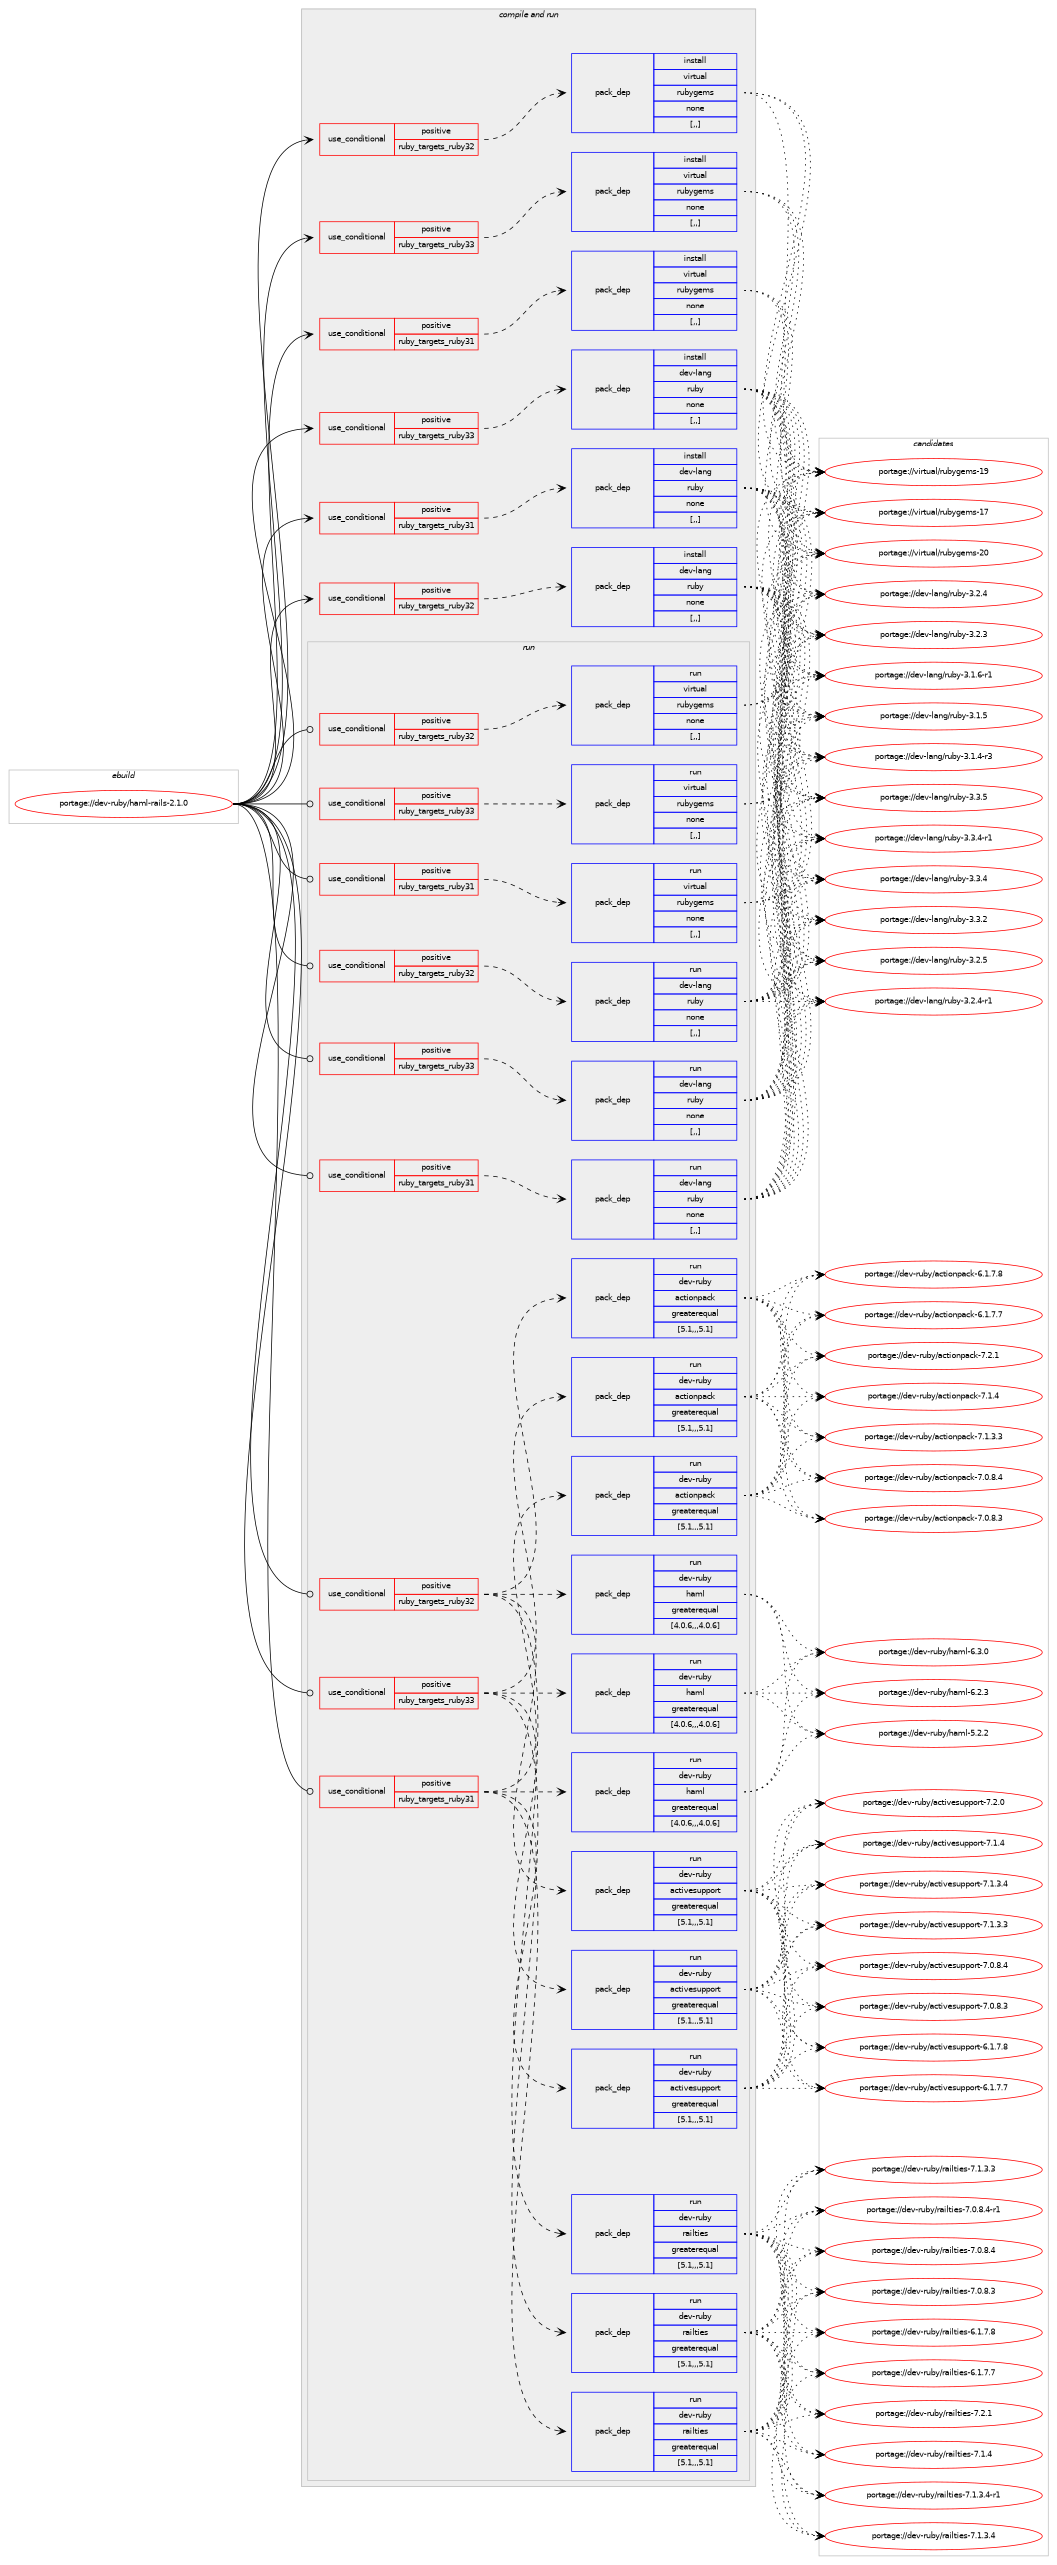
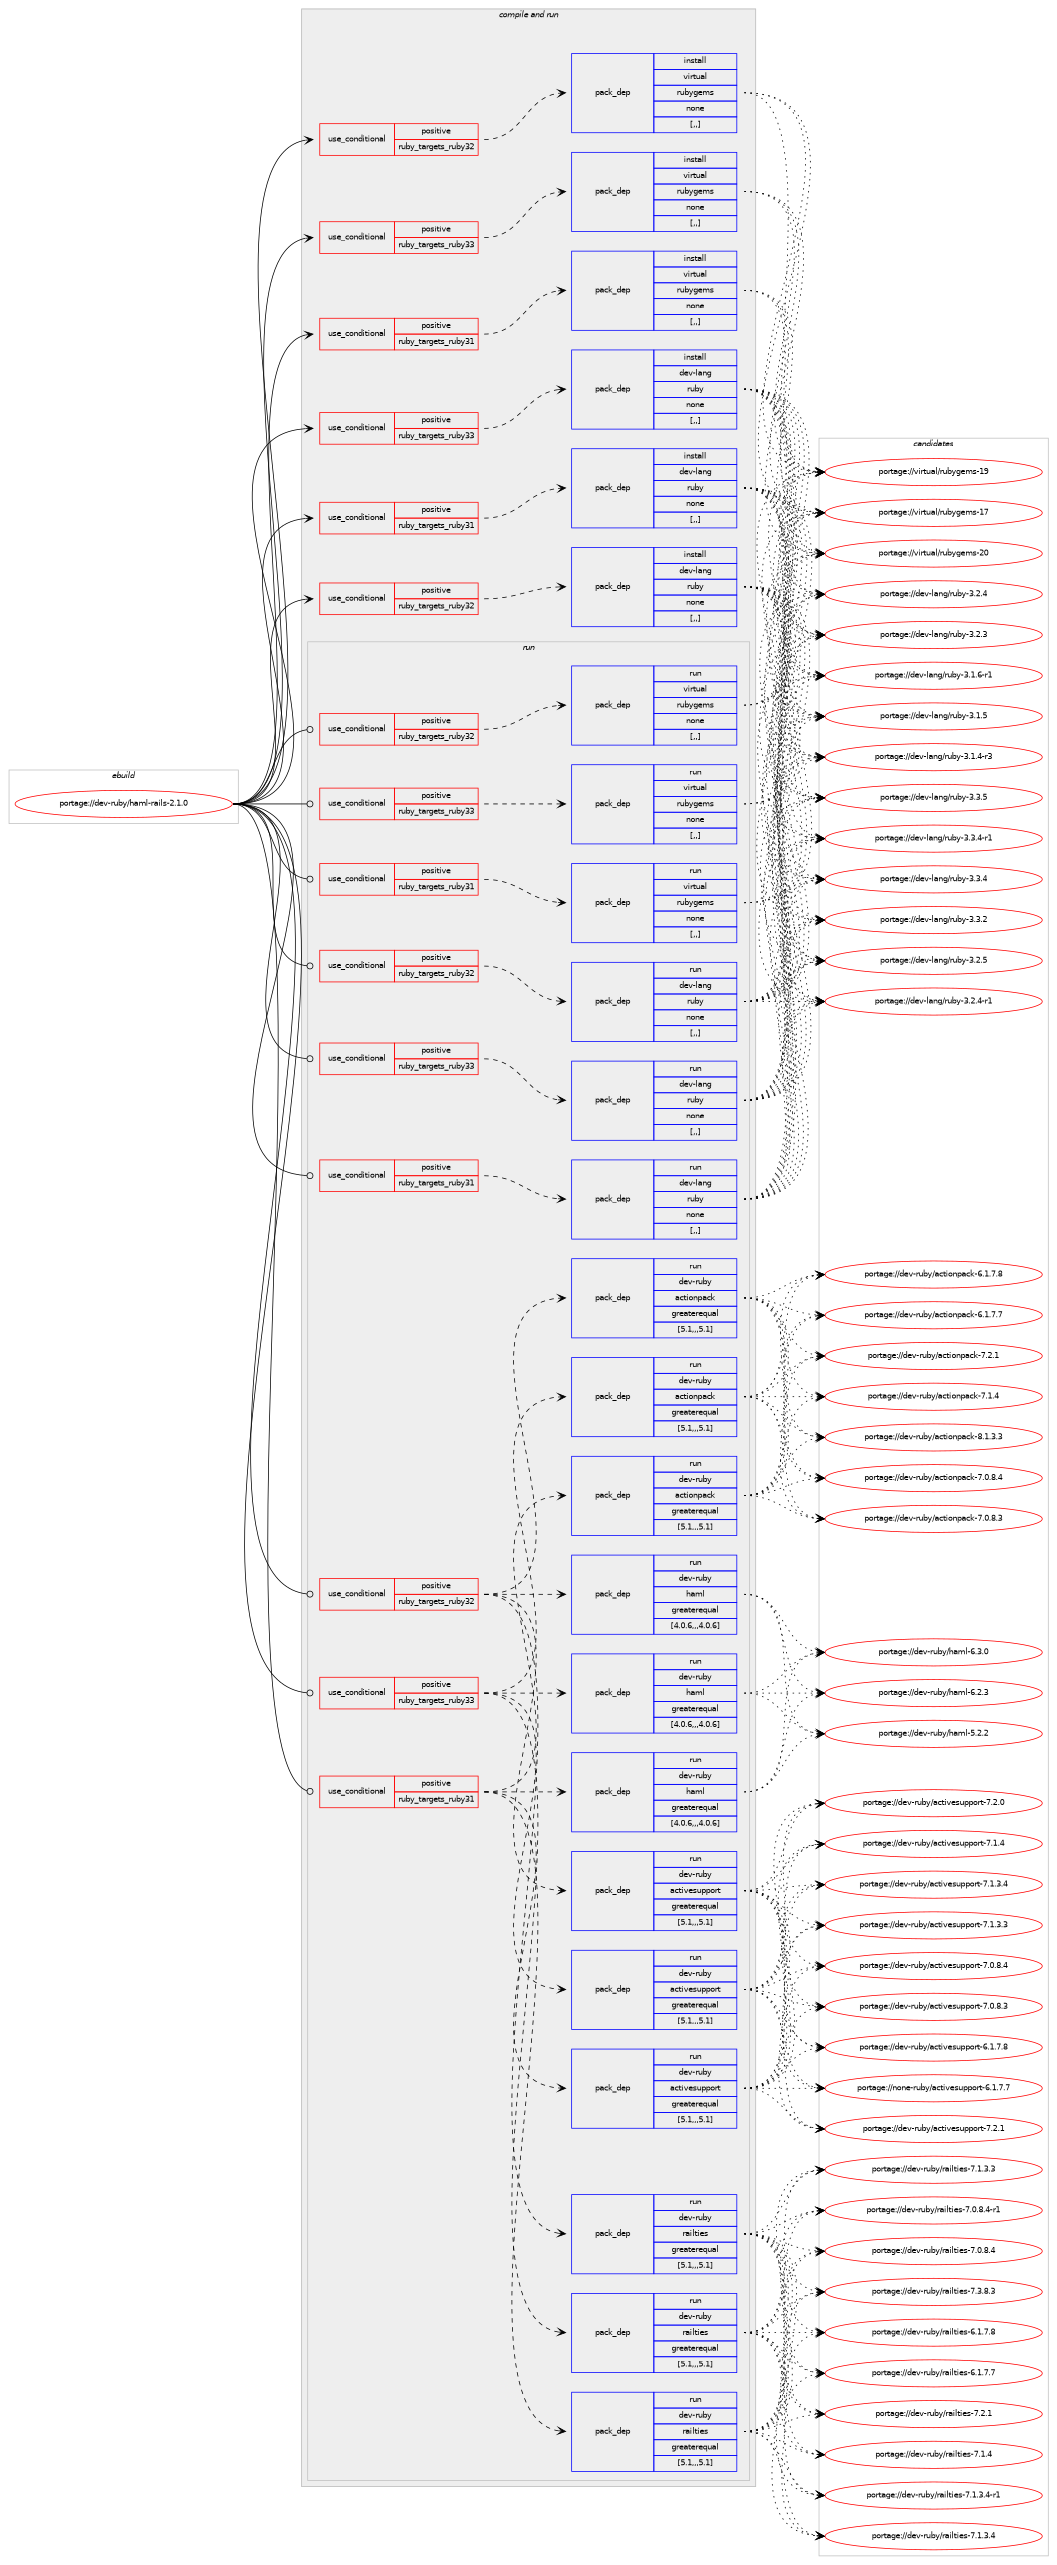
node "portage://dev-ruby/actionpack-7.1.3.3": label "portage://dev-ruby/actionpack-7.1.3.3" -> "portage://dev-ruby/actionpack-8.1.3.3"
node "portage://dev-ruby/activesupport-6.1.7.7": label "portage://dev-ruby/activesupport-6.1.7.7" -> "portage://none-ruby/activesupport-6.1.7.7"
node "portage://dev-ruby/activesupport-7.2.1": added
node "portage://dev-ruby/railties-7.0.8.3": label "portage://dev-ruby/railties-7.0.8.3" -> "portage://dev-ruby/railties-7.3.8.3"
